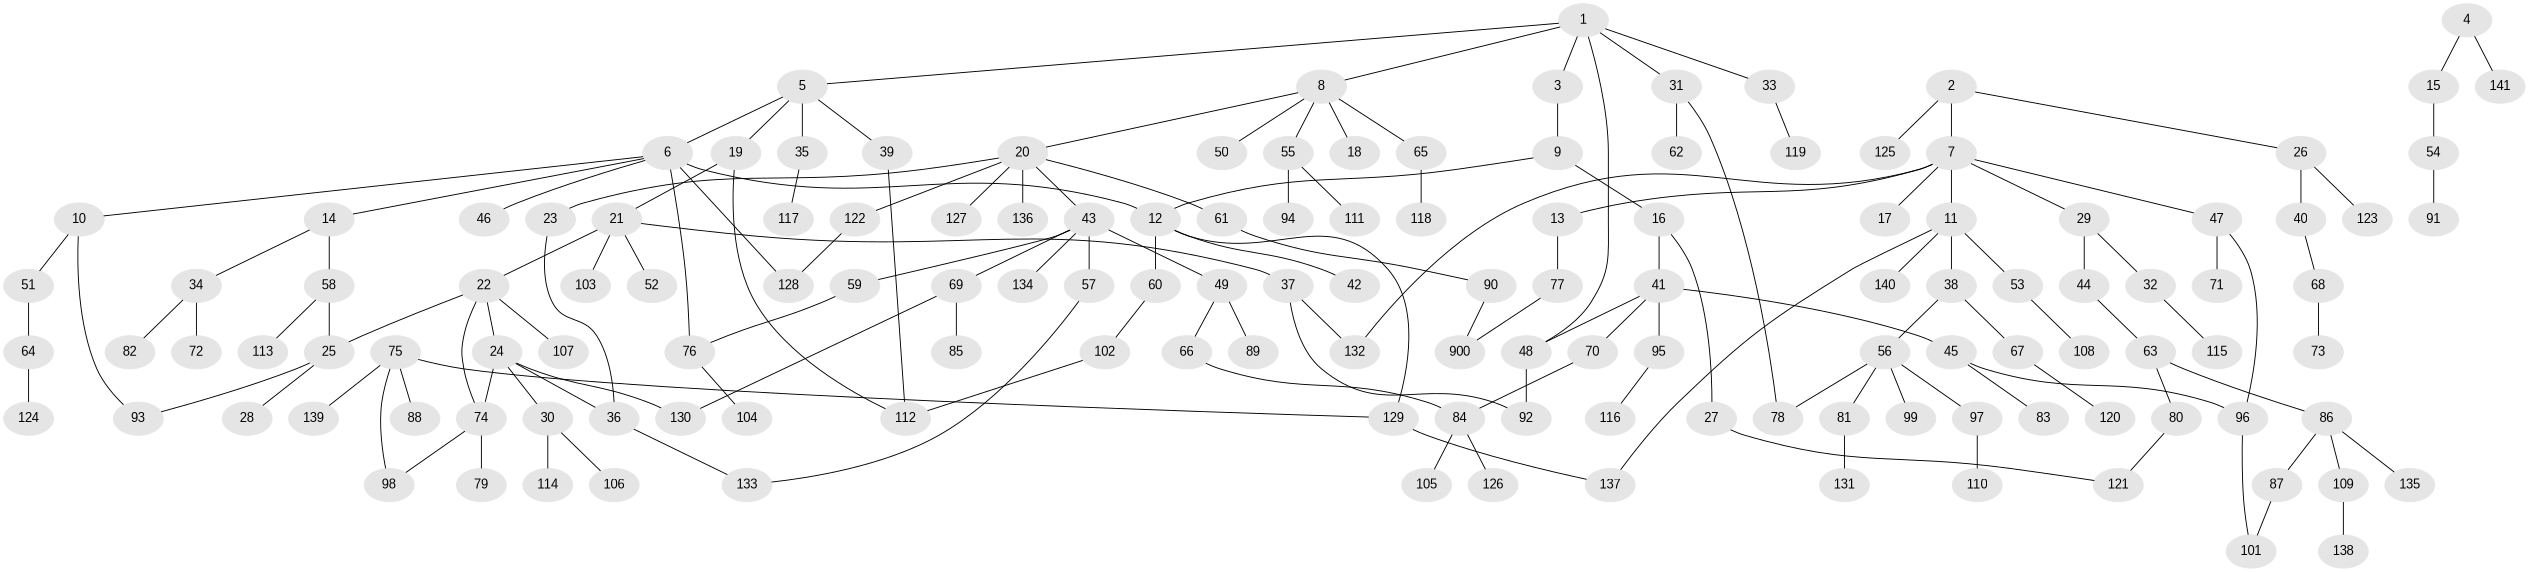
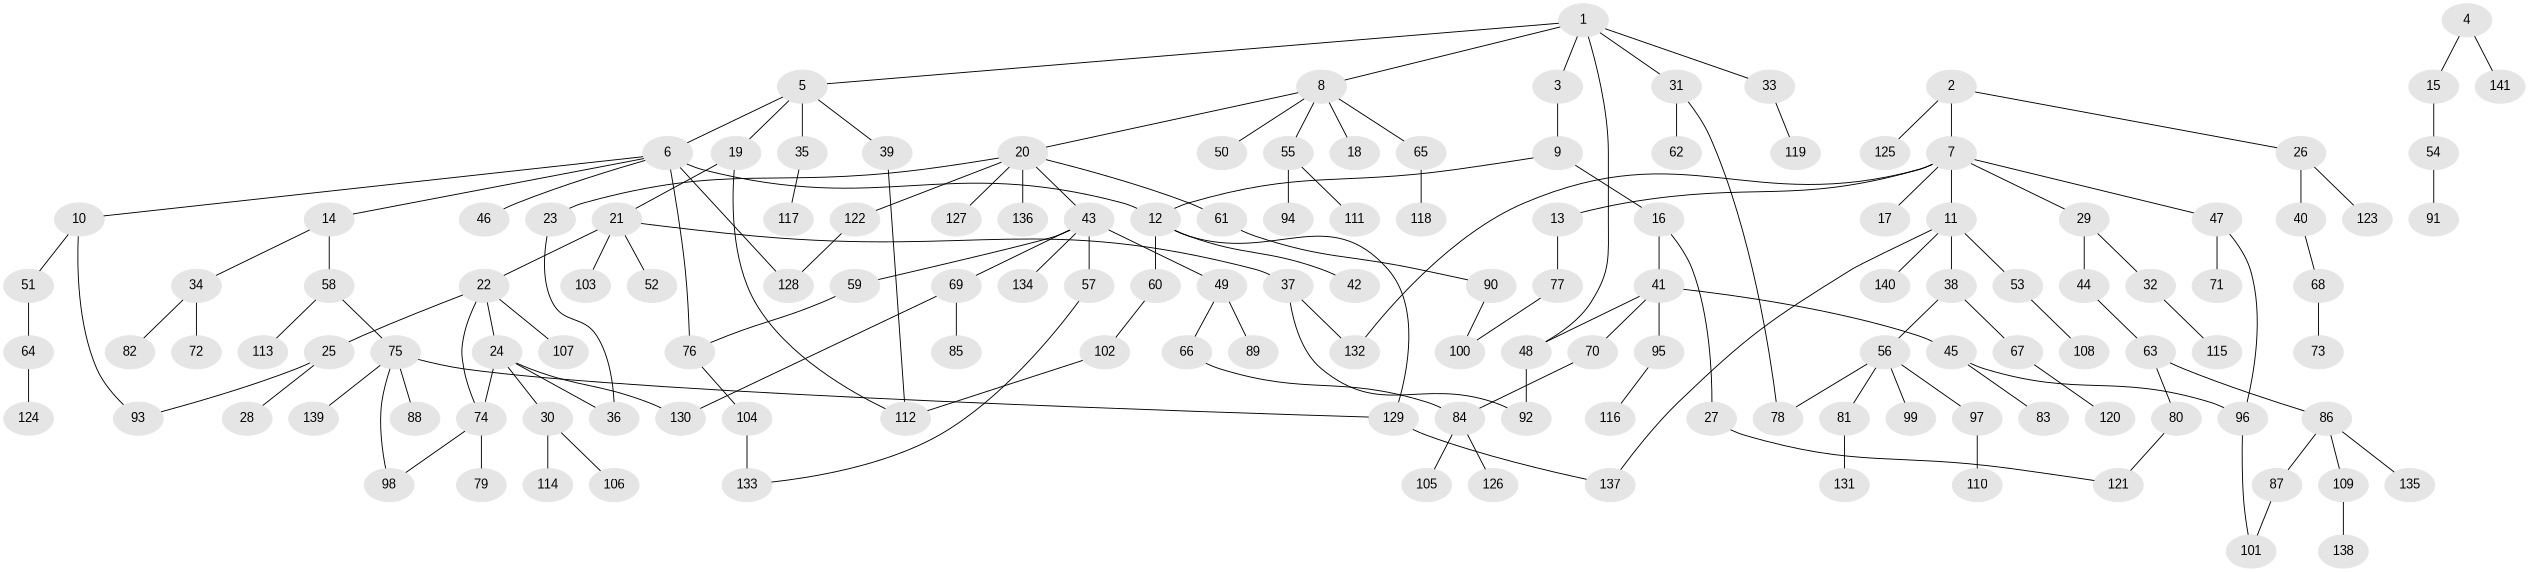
edge "58" -- "25": now "58" -- "75"
node "900": label "900" -> "100"
edge "36" -- "133": now "104" -- "133"
